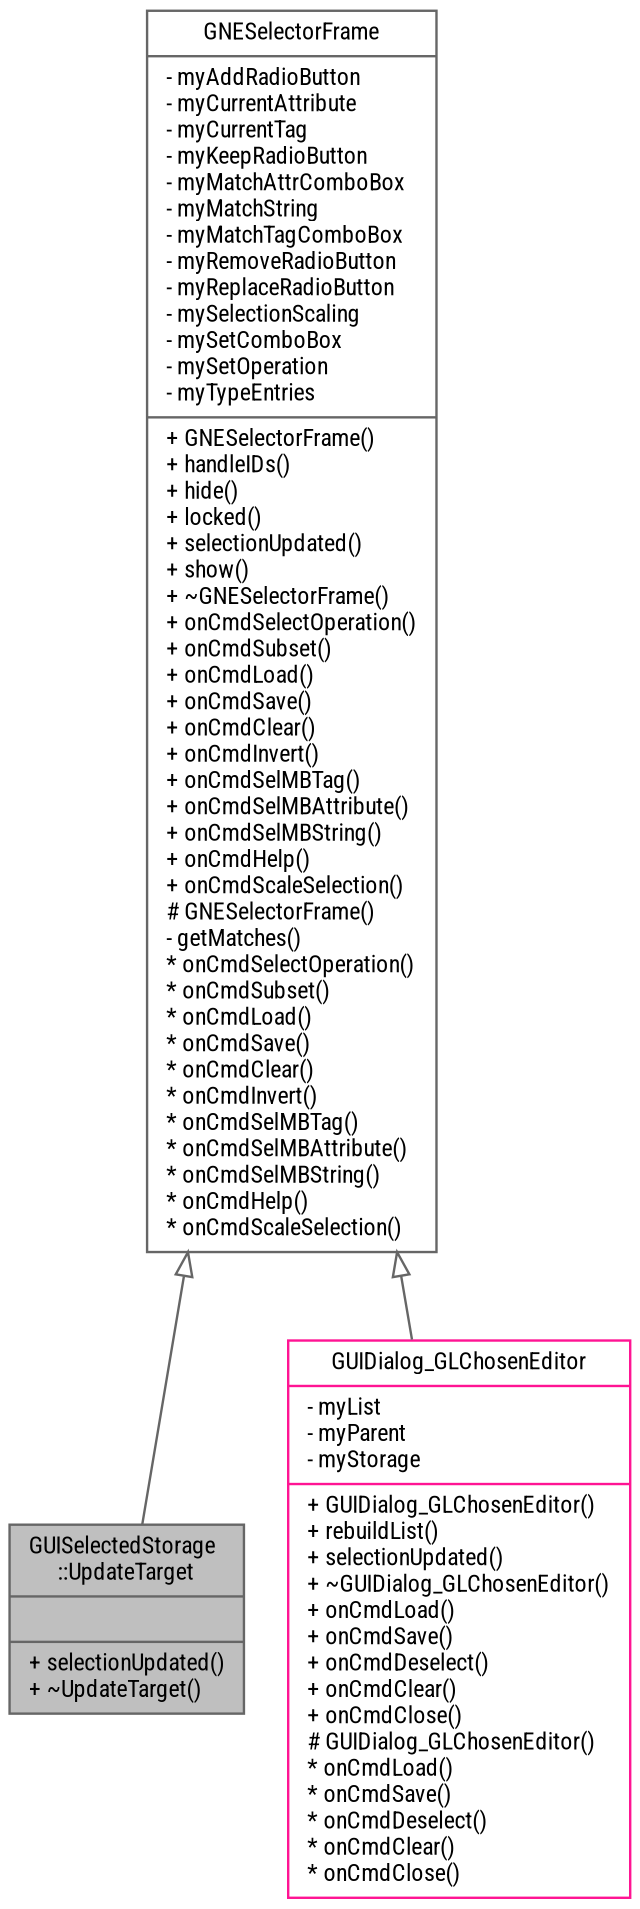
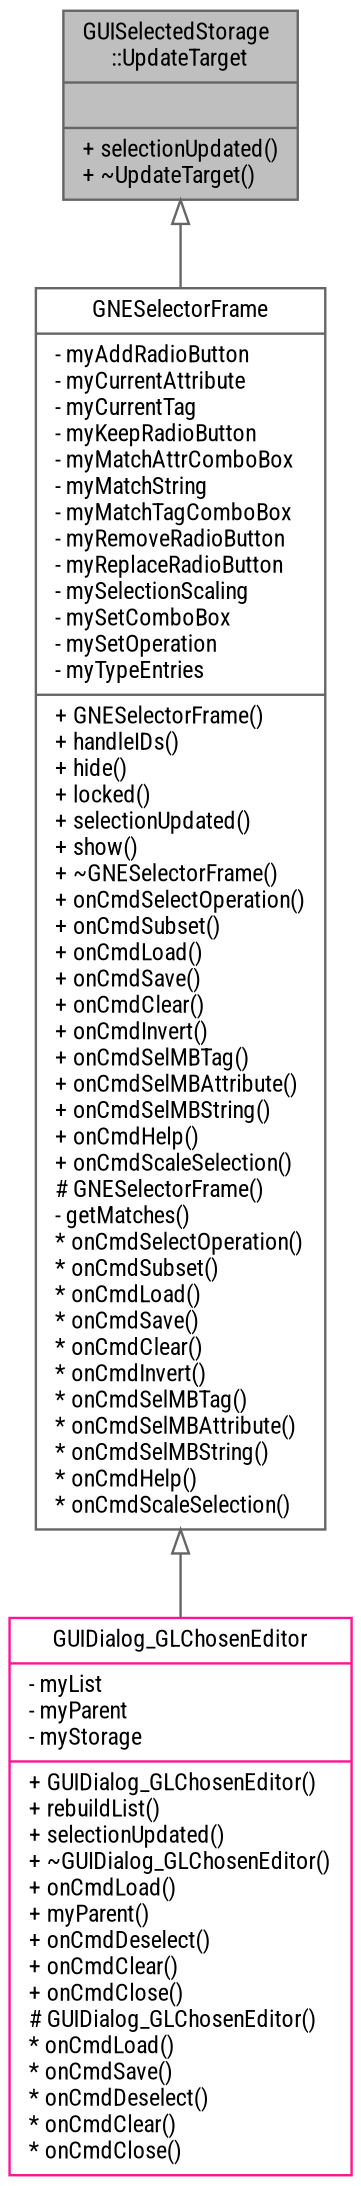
edge "GUISelectedStorage" -> "GNESelectorFrame": reversed
node "GUIDialog_GLChosenEditor": text "+ onCmdSave()" -> "+ myParent()"
